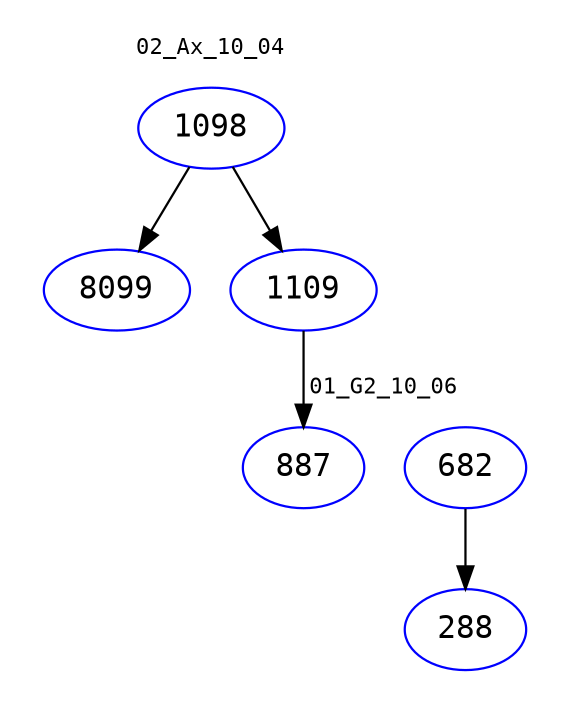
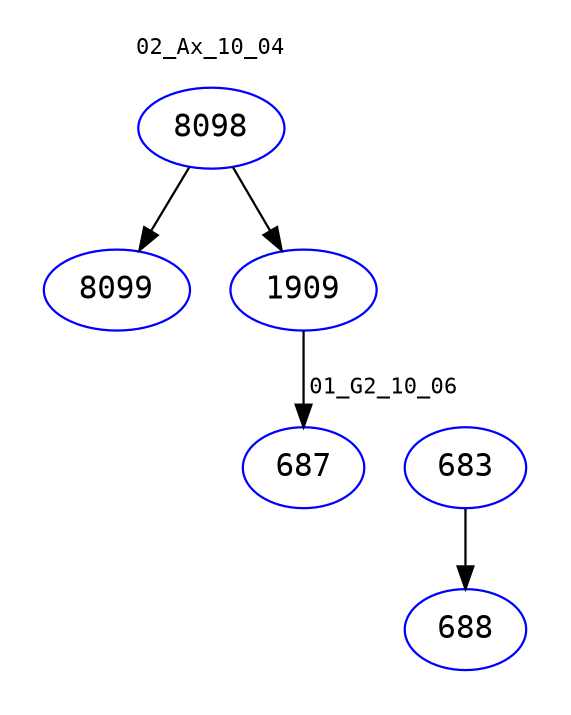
node "1098": label "1098" -> "8098"
node "1109": label "1109" -> "1909"
node "887": label "887" -> "687"
node "682": label "682" -> "683"
node "288": label "288" -> "688"
